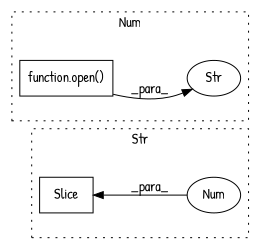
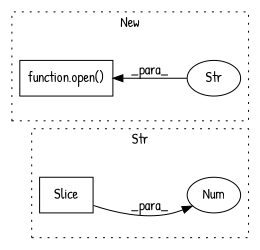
cluster "Num": label "Num" -> "New"
edge "function.open()" -> "Str": reversed
edge "Num" -> "Slice": reversed
